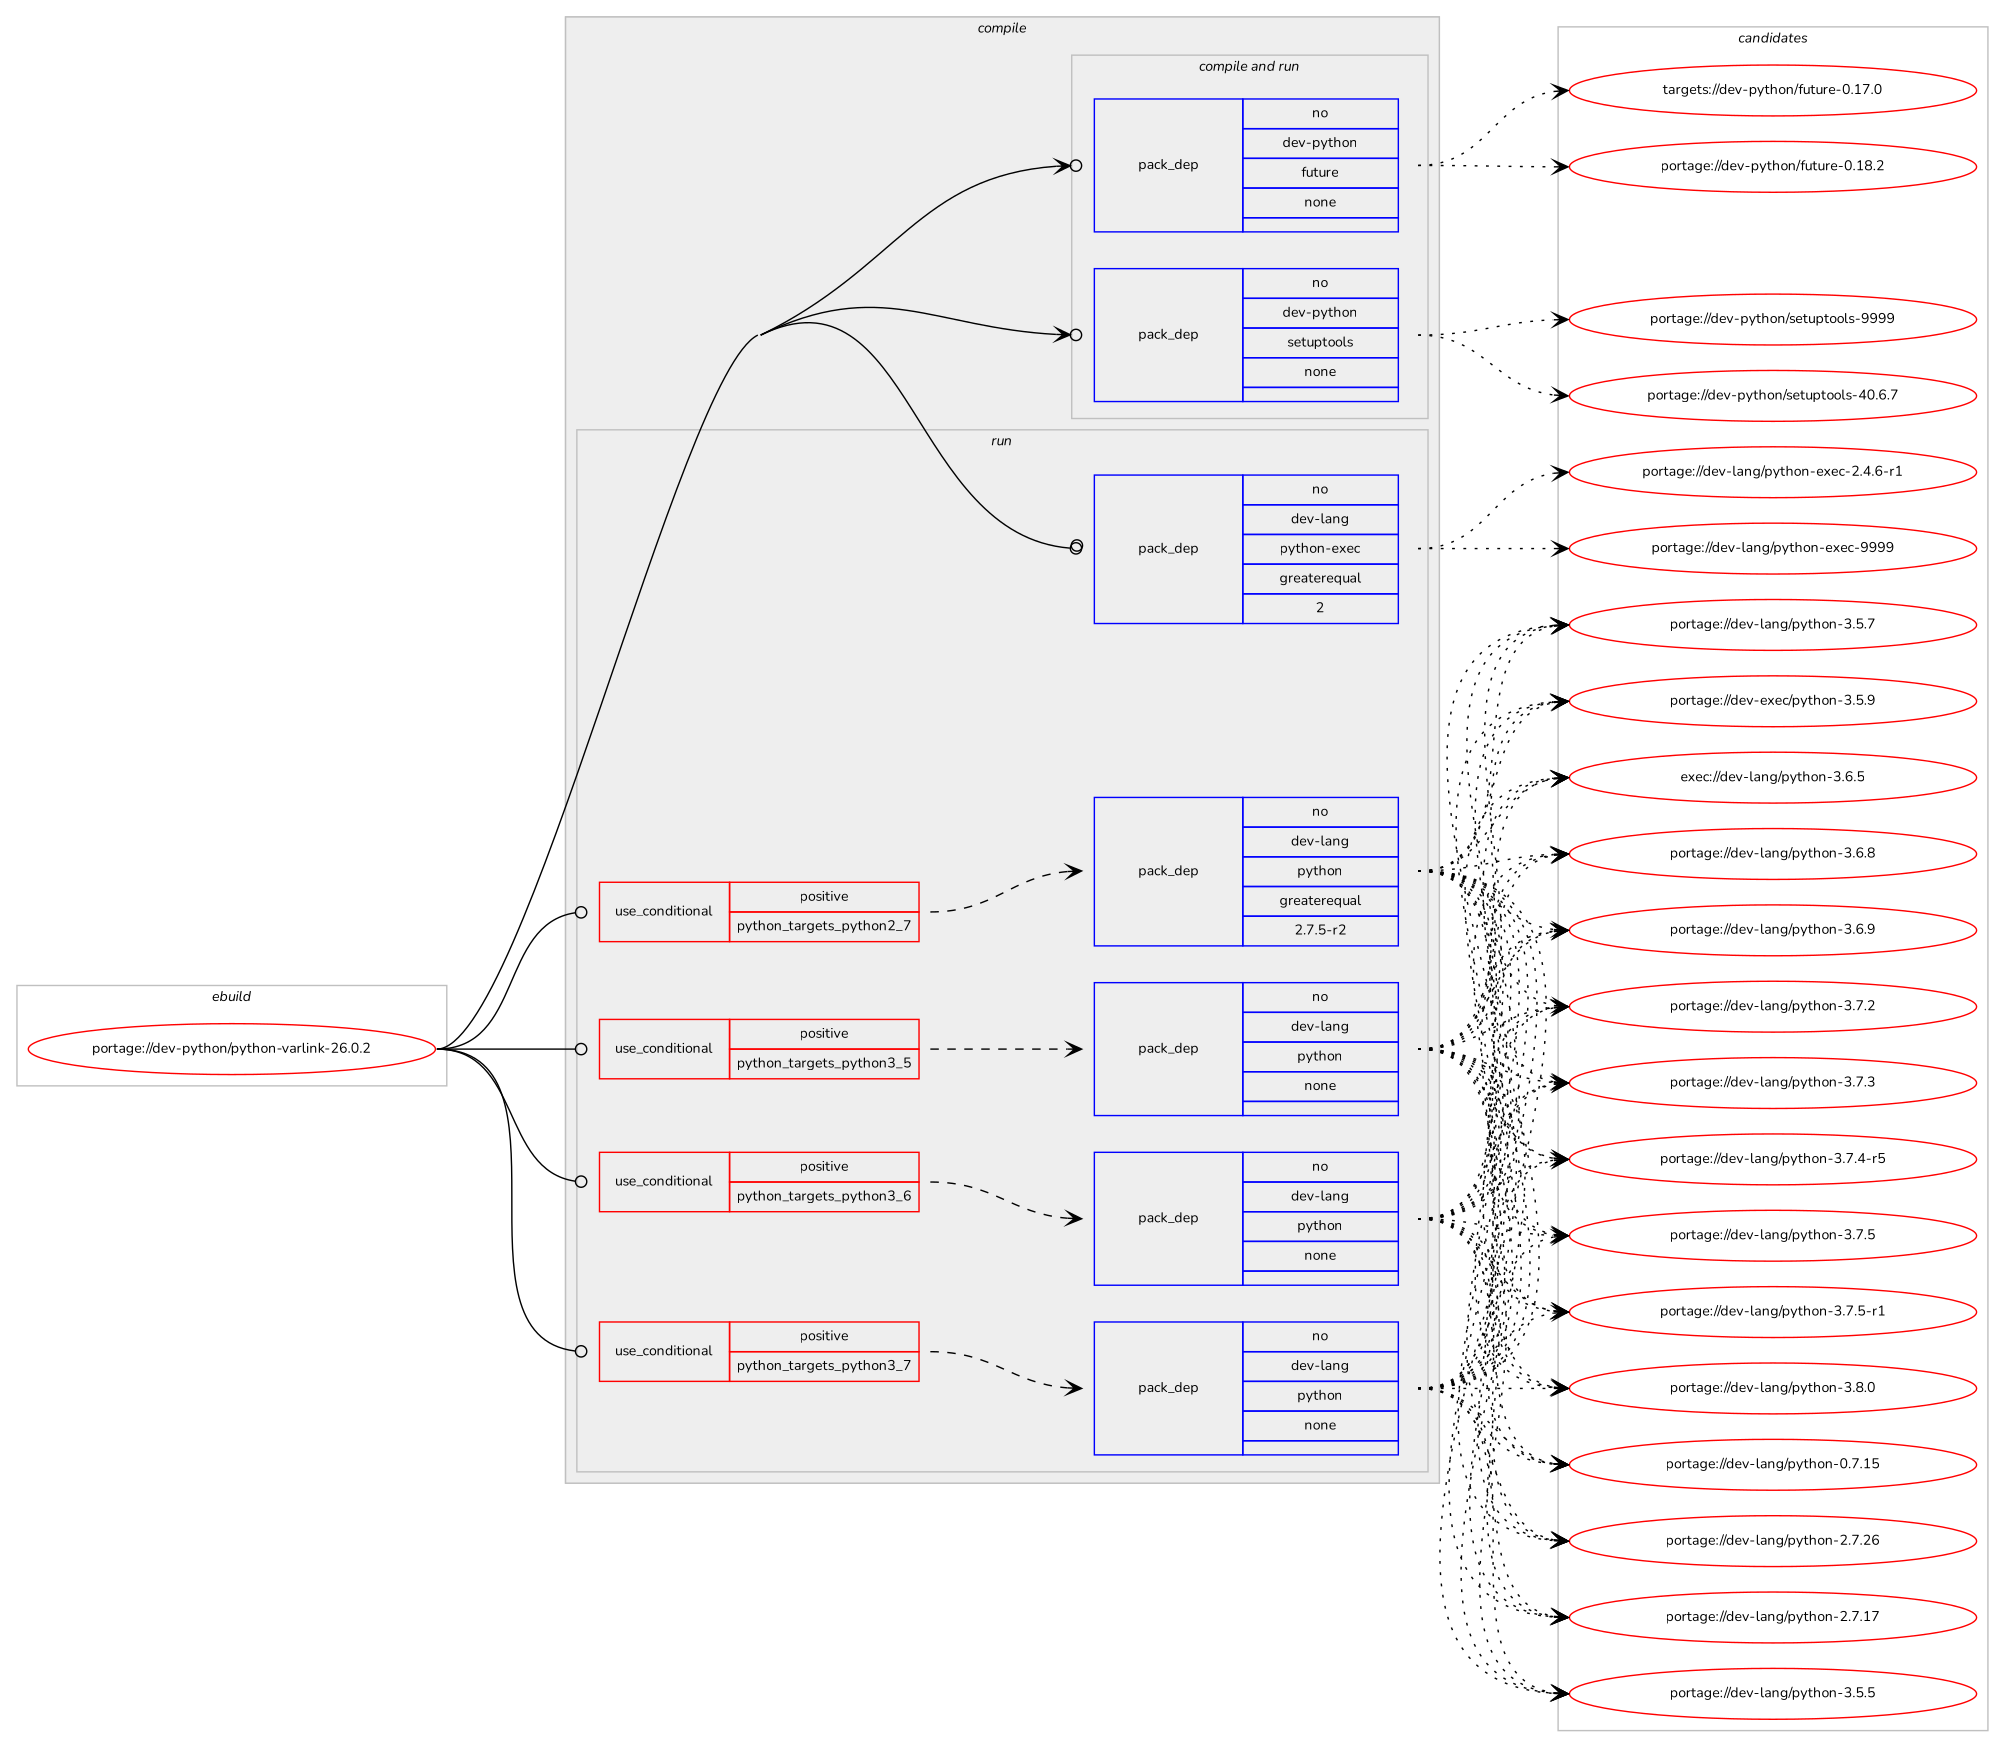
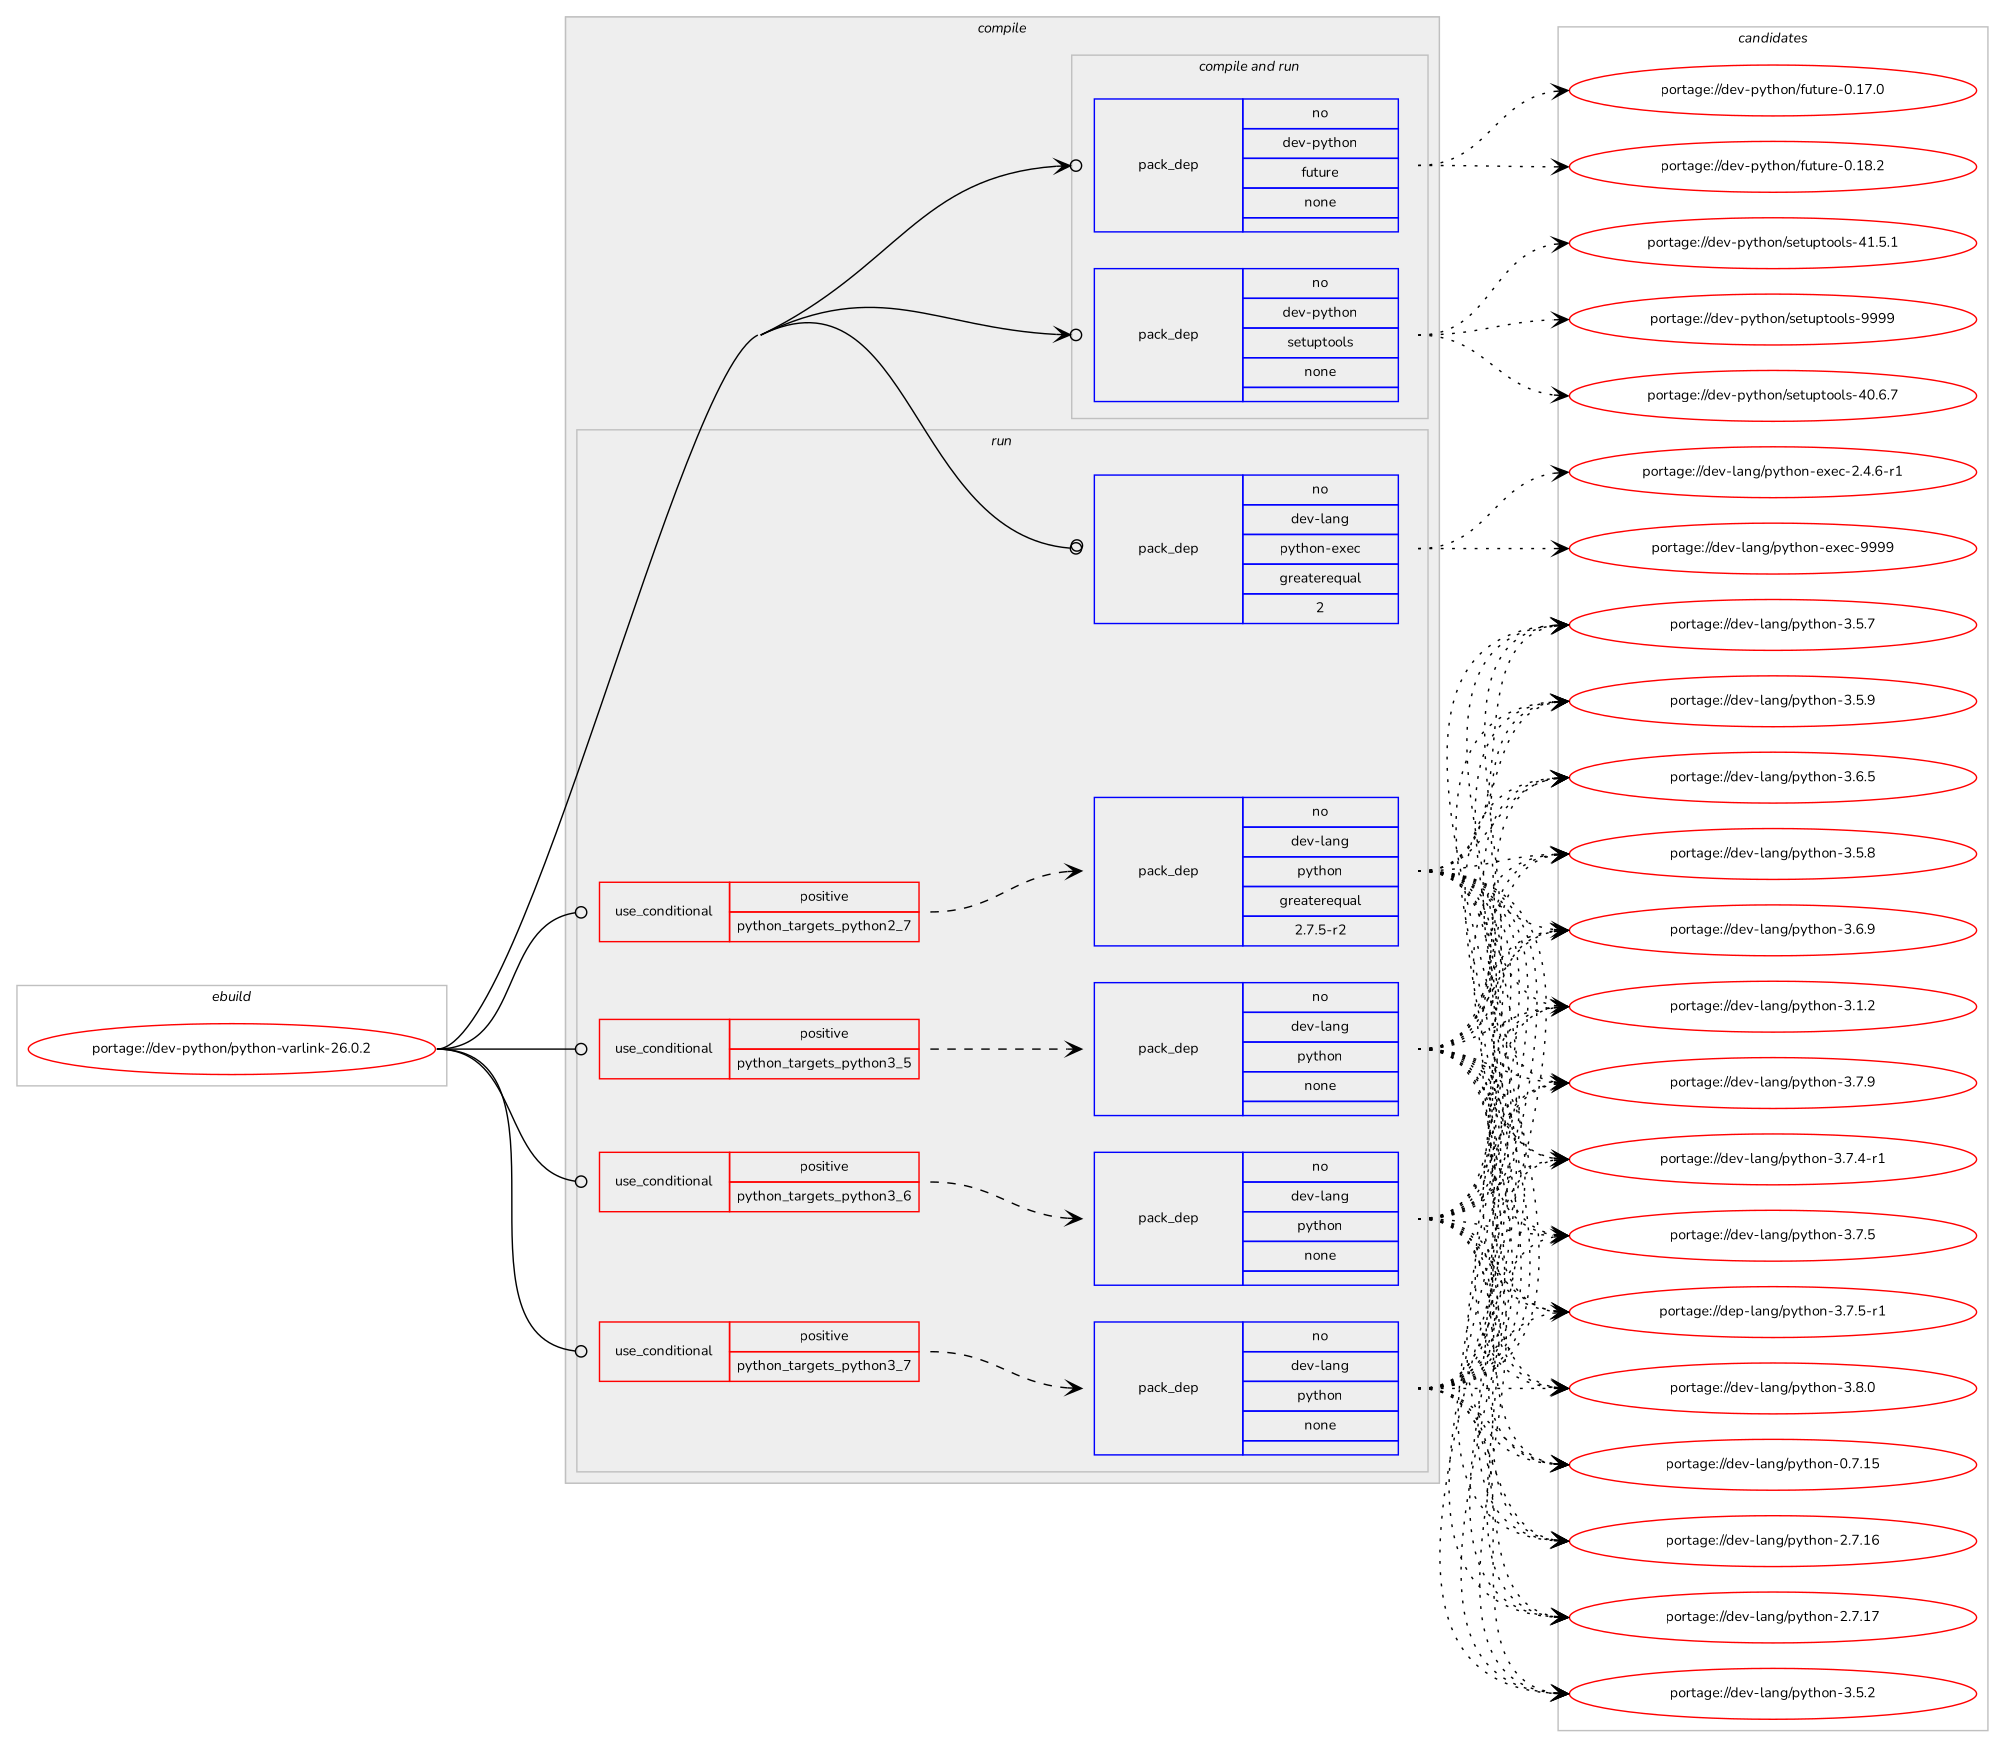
node "targets://dev-python/future-0.17.0": label "targets://dev-python/future-0.17.0" -> "portage://dev-python/future-0.17.0"
node "portage://dev-python/setuptools-41.5.1": added
node "portage://dev-exec/python-3.5.9": label "portage://dev-exec/python-3.5.9" -> "portage://dev-lang/python-3.5.9"
node "exec://dev-lang/python-3.6.5": label "exec://dev-lang/python-3.6.5" -> "portage://dev-lang/python-3.6.5"
node "portage://dev-lang/python-3.6.8": label "portage://dev-lang/python-3.6.8" -> "portage://dev-lang/python-3.5.8"
node "portage://dev-lang/python-3.7.2": label "portage://dev-lang/python-3.7.2" -> "portage://dev-lang/python-3.1.2"
node "portage://dev-lang/python-3.7.3": label "portage://dev-lang/python-3.7.3" -> "portage://dev-lang/python-3.7.9"
node "portage://dev-lang/python-3.7.4-r5": label "portage://dev-lang/python-3.7.4-r5" -> "portage://dev-lang/python-3.7.4-r1"
node "portage://dev-lang/python-3.7.5-r1": label "portage://dev-lang/python-3.7.5-r1" -> "portage://dep-lang/python-3.7.5-r1"
node "portage://dev-lang/python-2.7.26": label "portage://dev-lang/python-2.7.26" -> "portage://dev-lang/python-2.7.16"
node "portage://dev-lang/python-3.5.5": label "portage://dev-lang/python-3.5.5" -> "portage://dev-lang/python-3.5.2"
